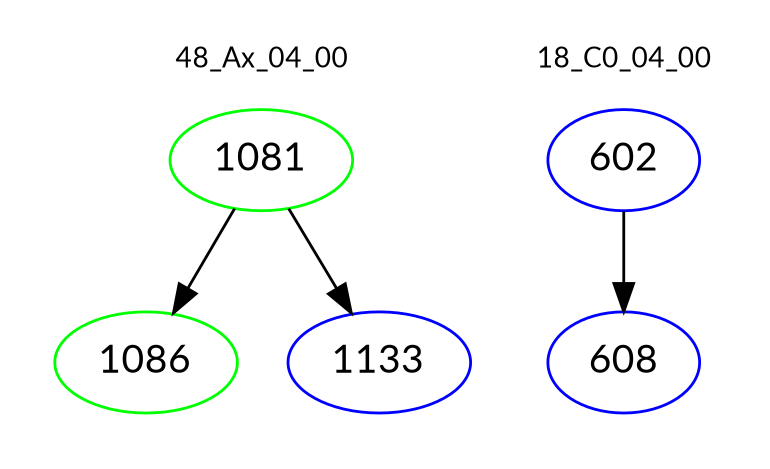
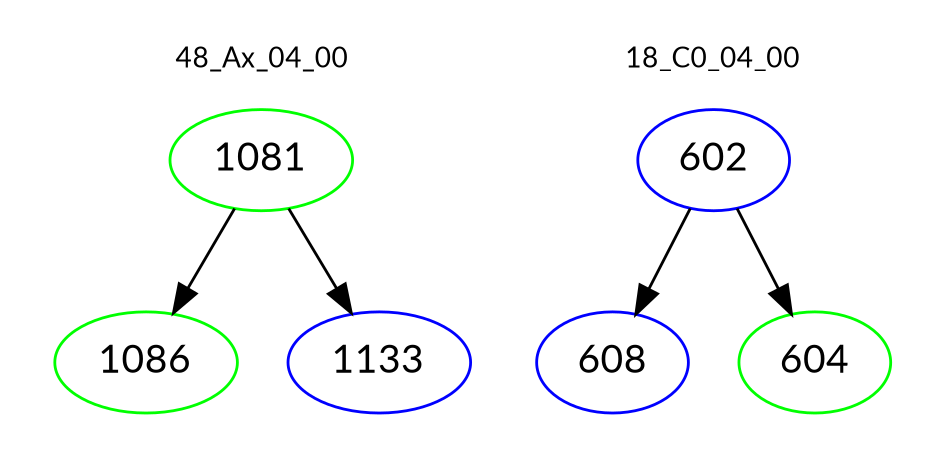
node "604": added
